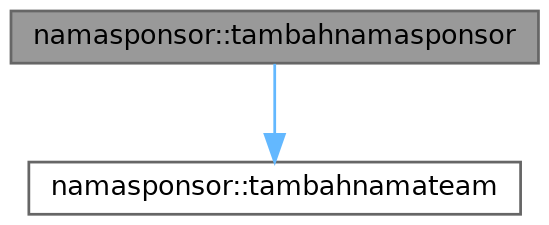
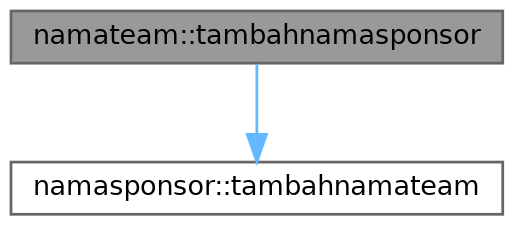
node "namasponsor::tambahnamasponsor": label "namasponsor::tambahnamasponsor" -> "namateam::tambahnamasponsor"
